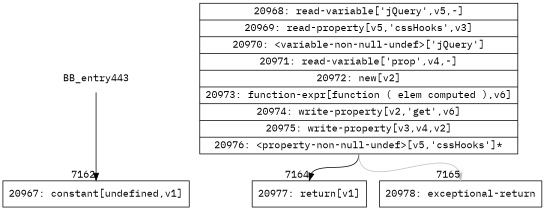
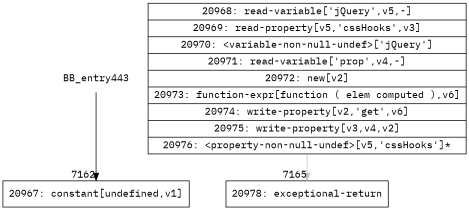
node "20977: return[v1]": removed
